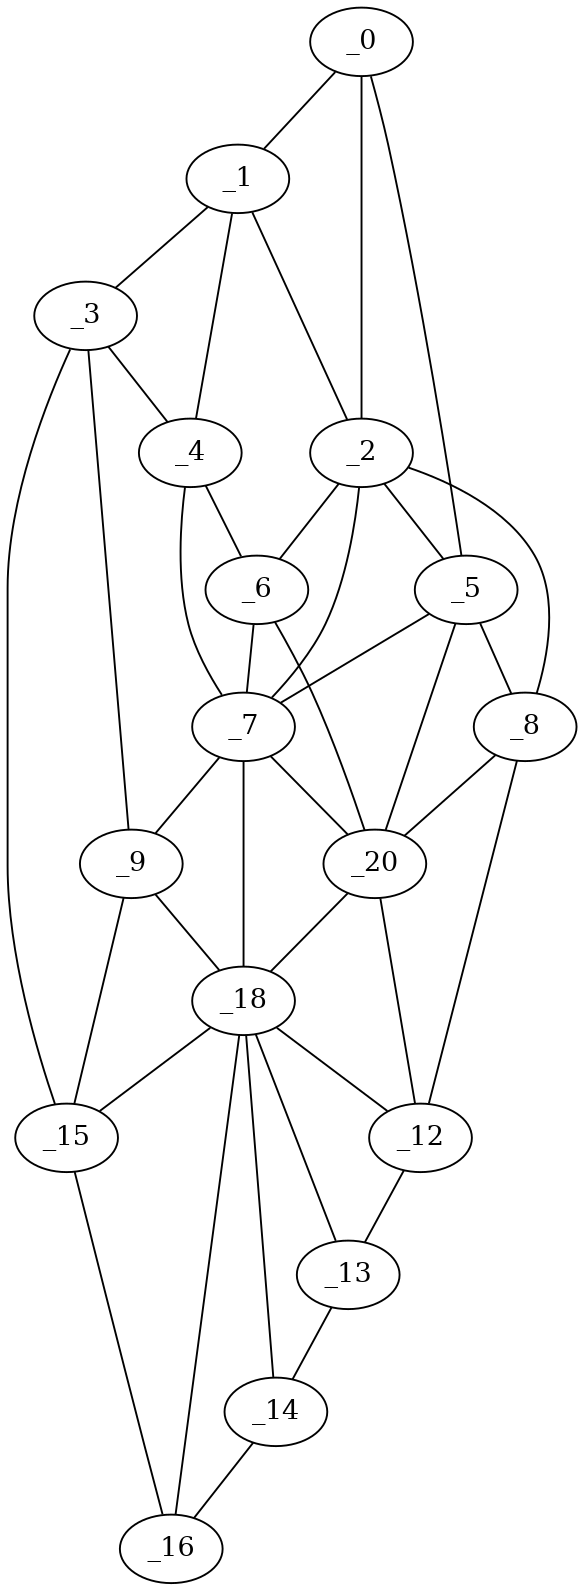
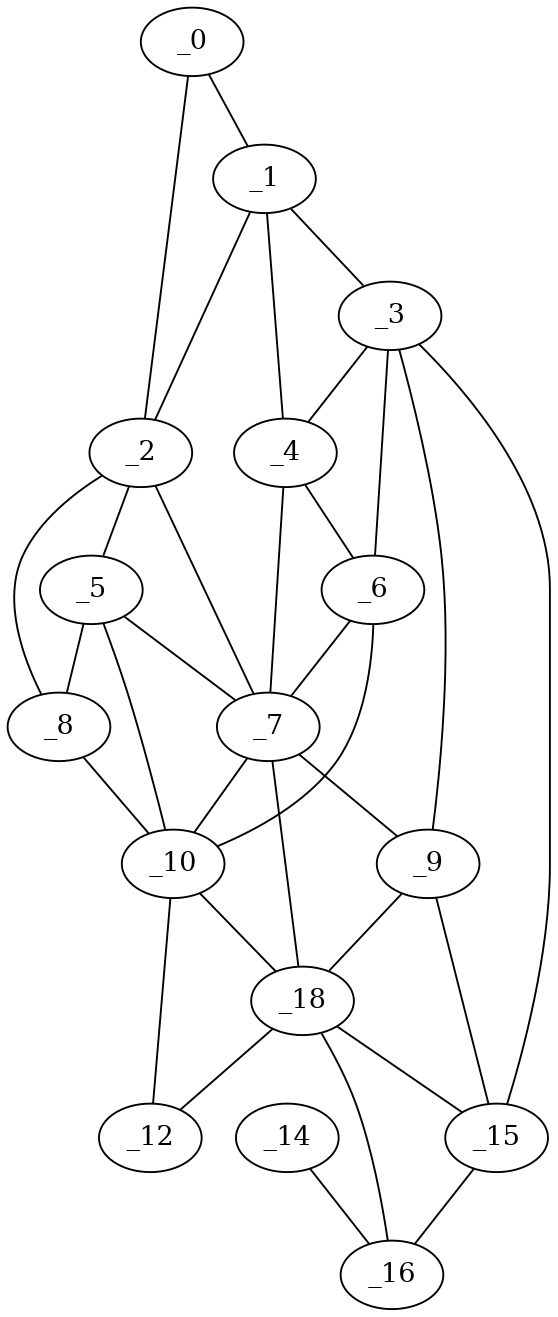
edge "_0" -- "_5": removed
edge "_2" -- "_6": now "_3" -- "_6"
node "_20": label "_20" -> "_10"
edge "_8" -- "_12": removed
edge "_18" -- "_14": removed
node "_13": removed
